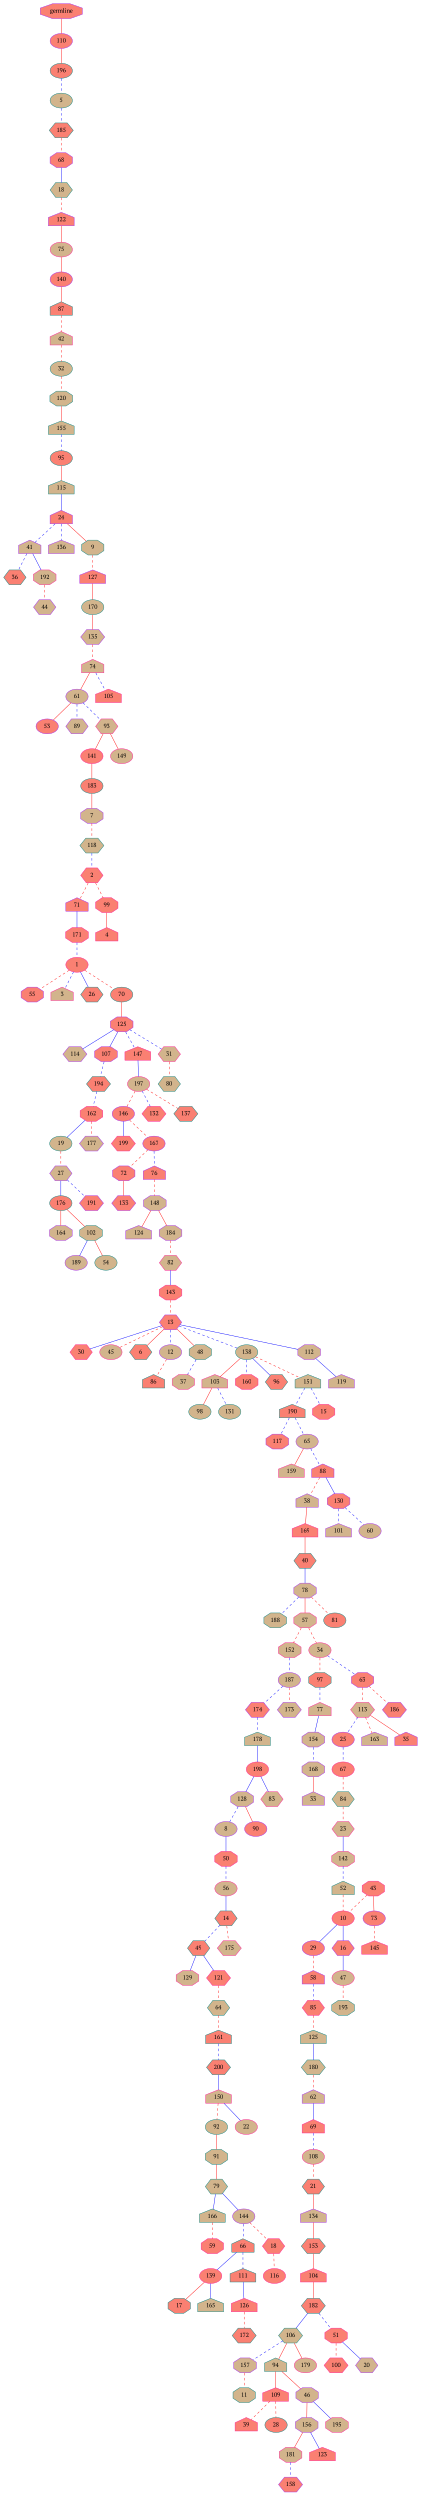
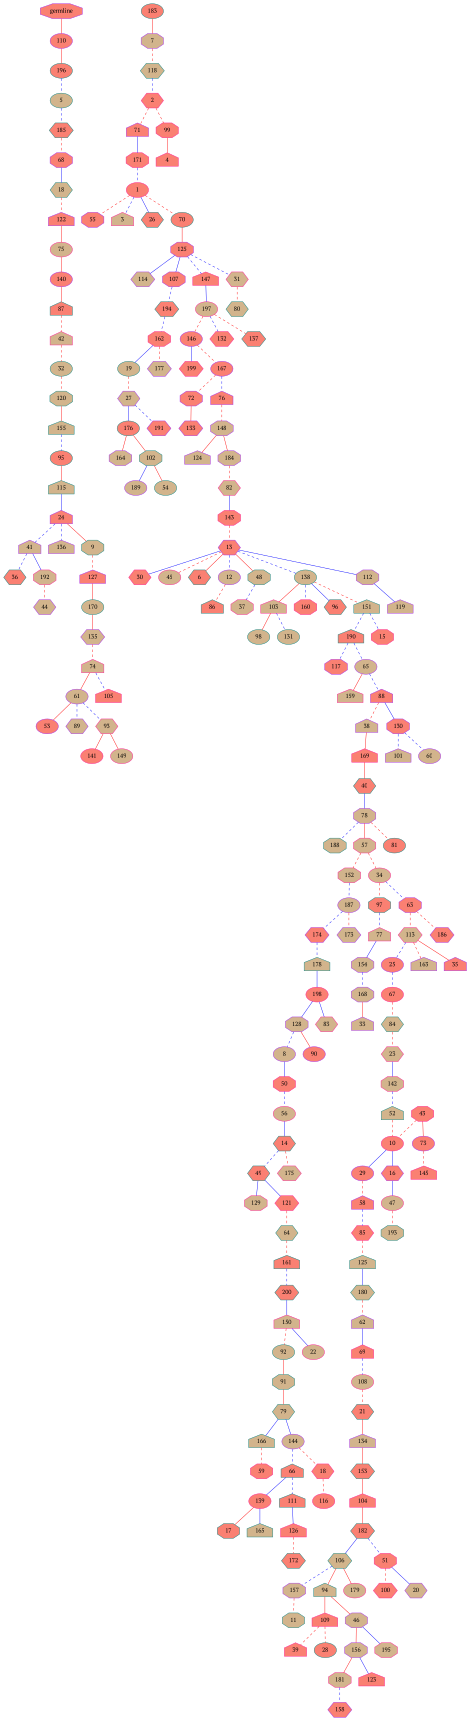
edge "141" -- "183": removed
